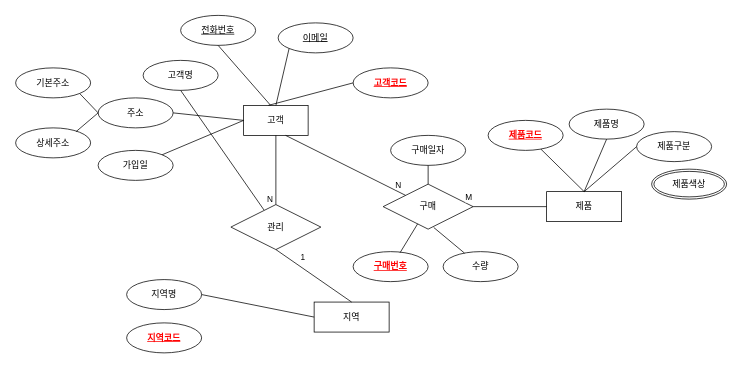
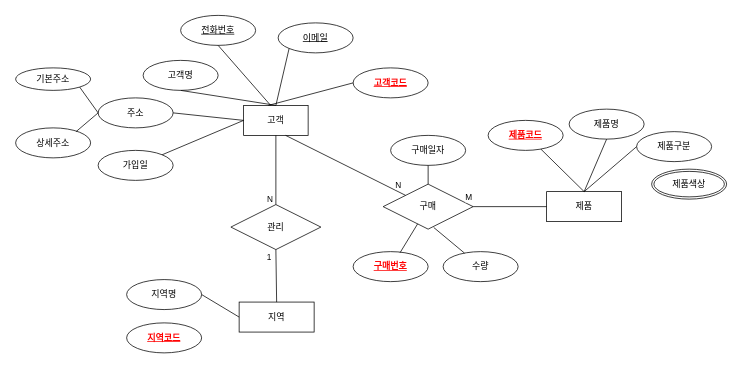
node "기본주소": size 75x30 -> 75x23
edge "고객명" -- "관리": now "고객명" -- "고객"
node "지역": moved (351, 317) -> (276, 317)
